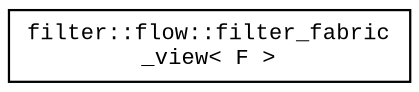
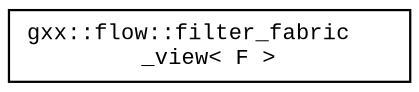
node "filter::flow::filter_fabric _view< F >": label "filter::flow::filter_fabric _view< F >" -> "gxx::flow::filter_fabric _view< F >"
